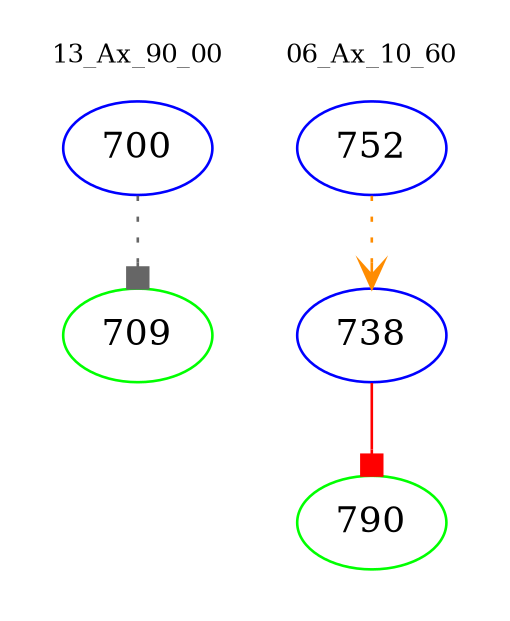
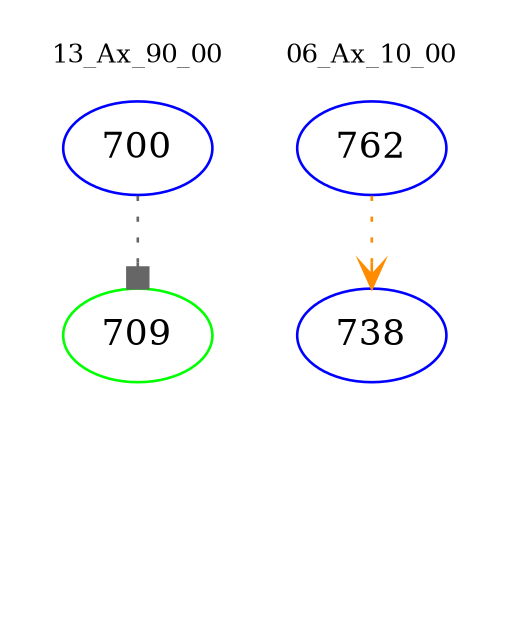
cluster "06_Ax_10_60": label "06_Ax_10_60" -> "06_Ax_10_00"
node "752": label "752" -> "762"
node "790": removed
